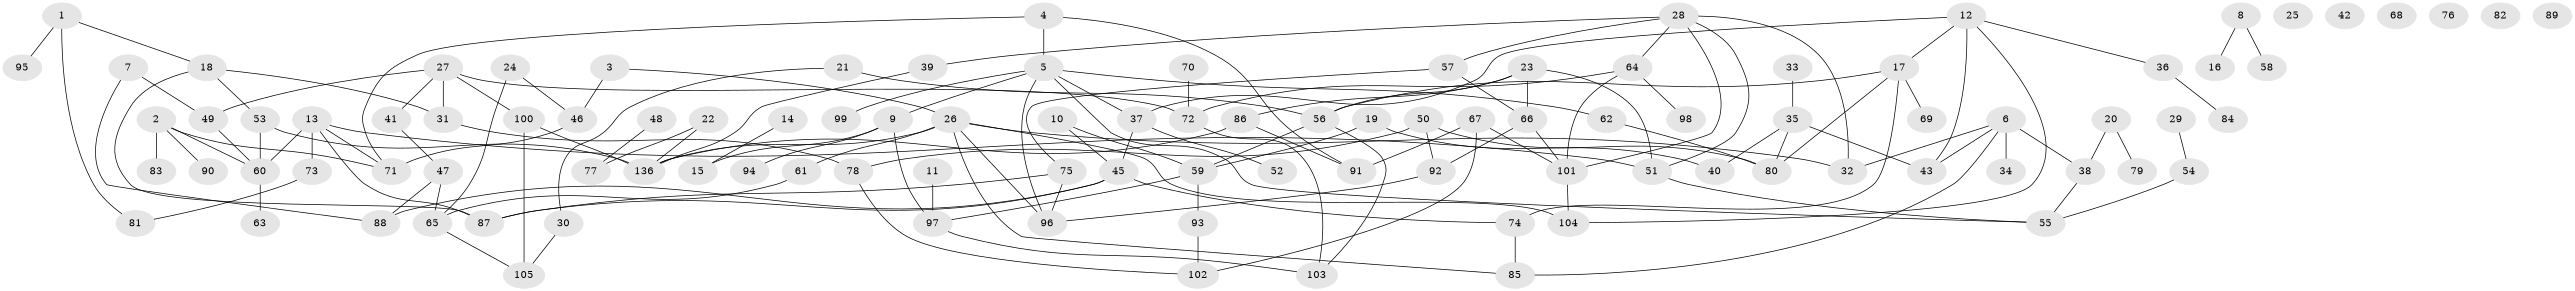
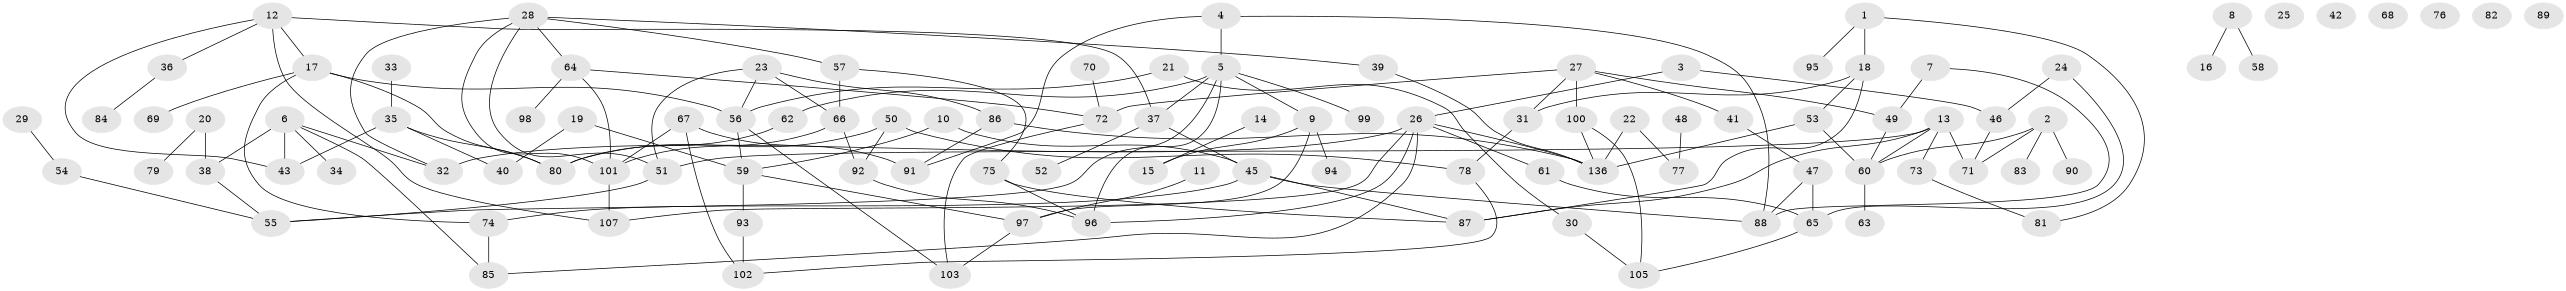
edge "4" -- "71": now "4" -- "88"
node "104": label "104" -> "107"
